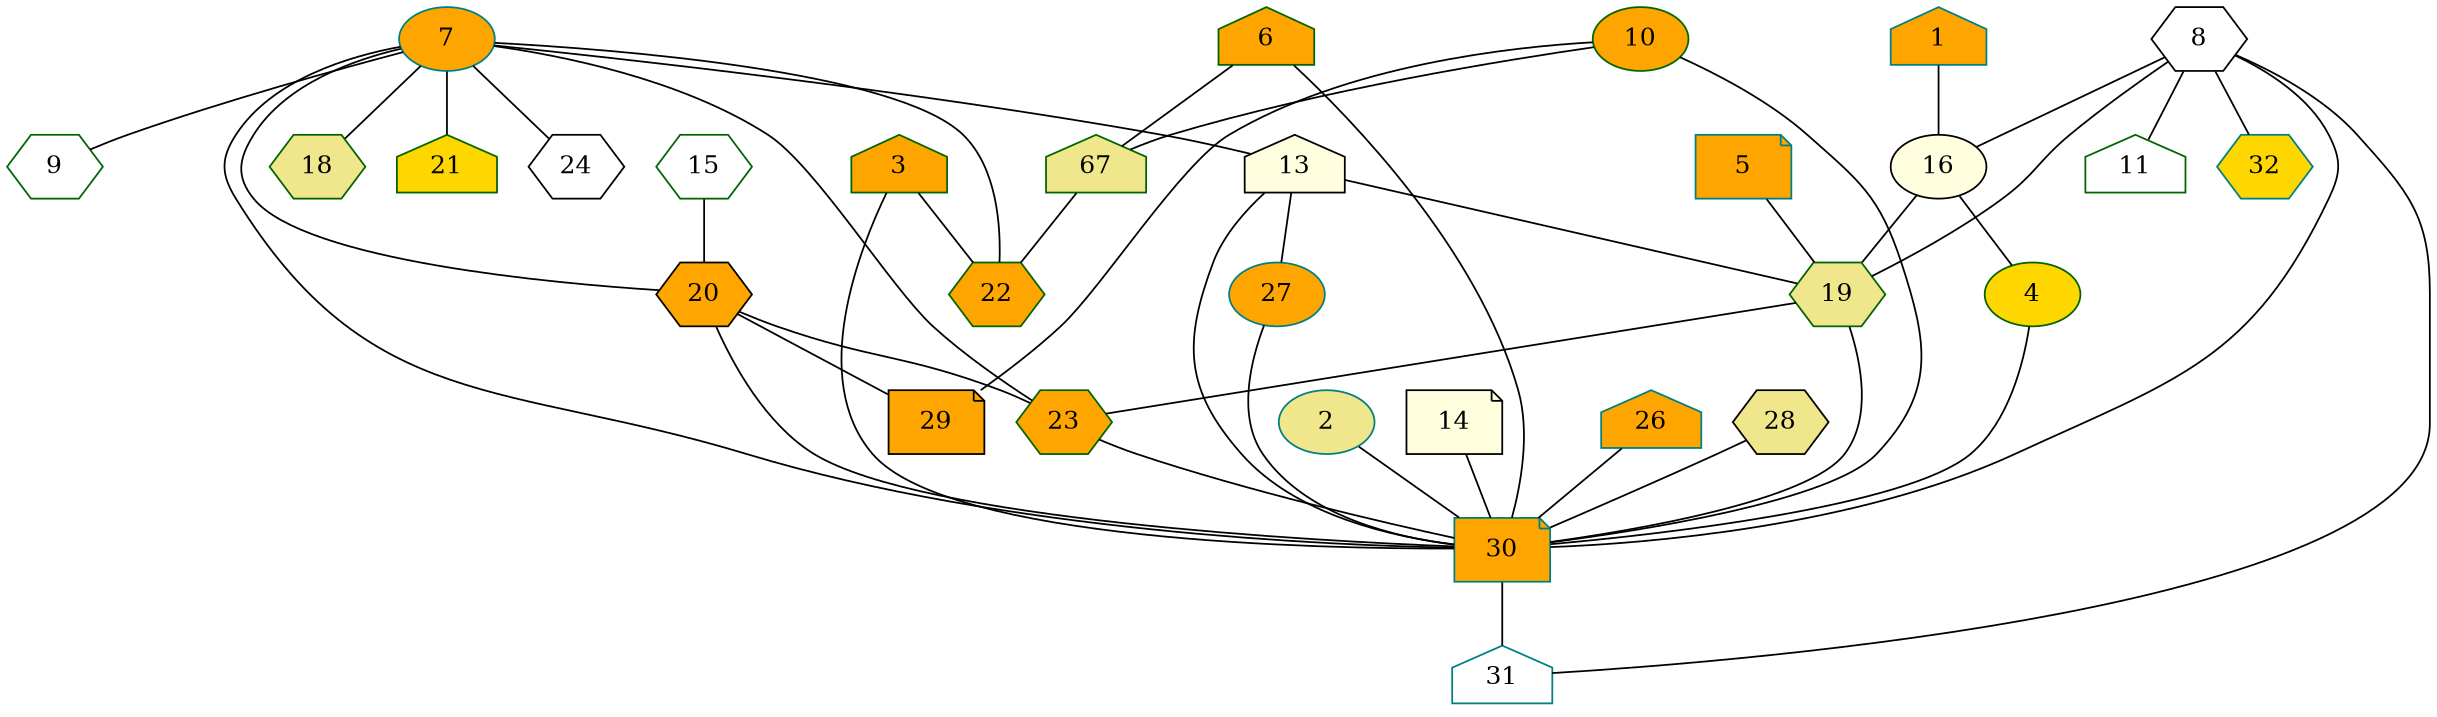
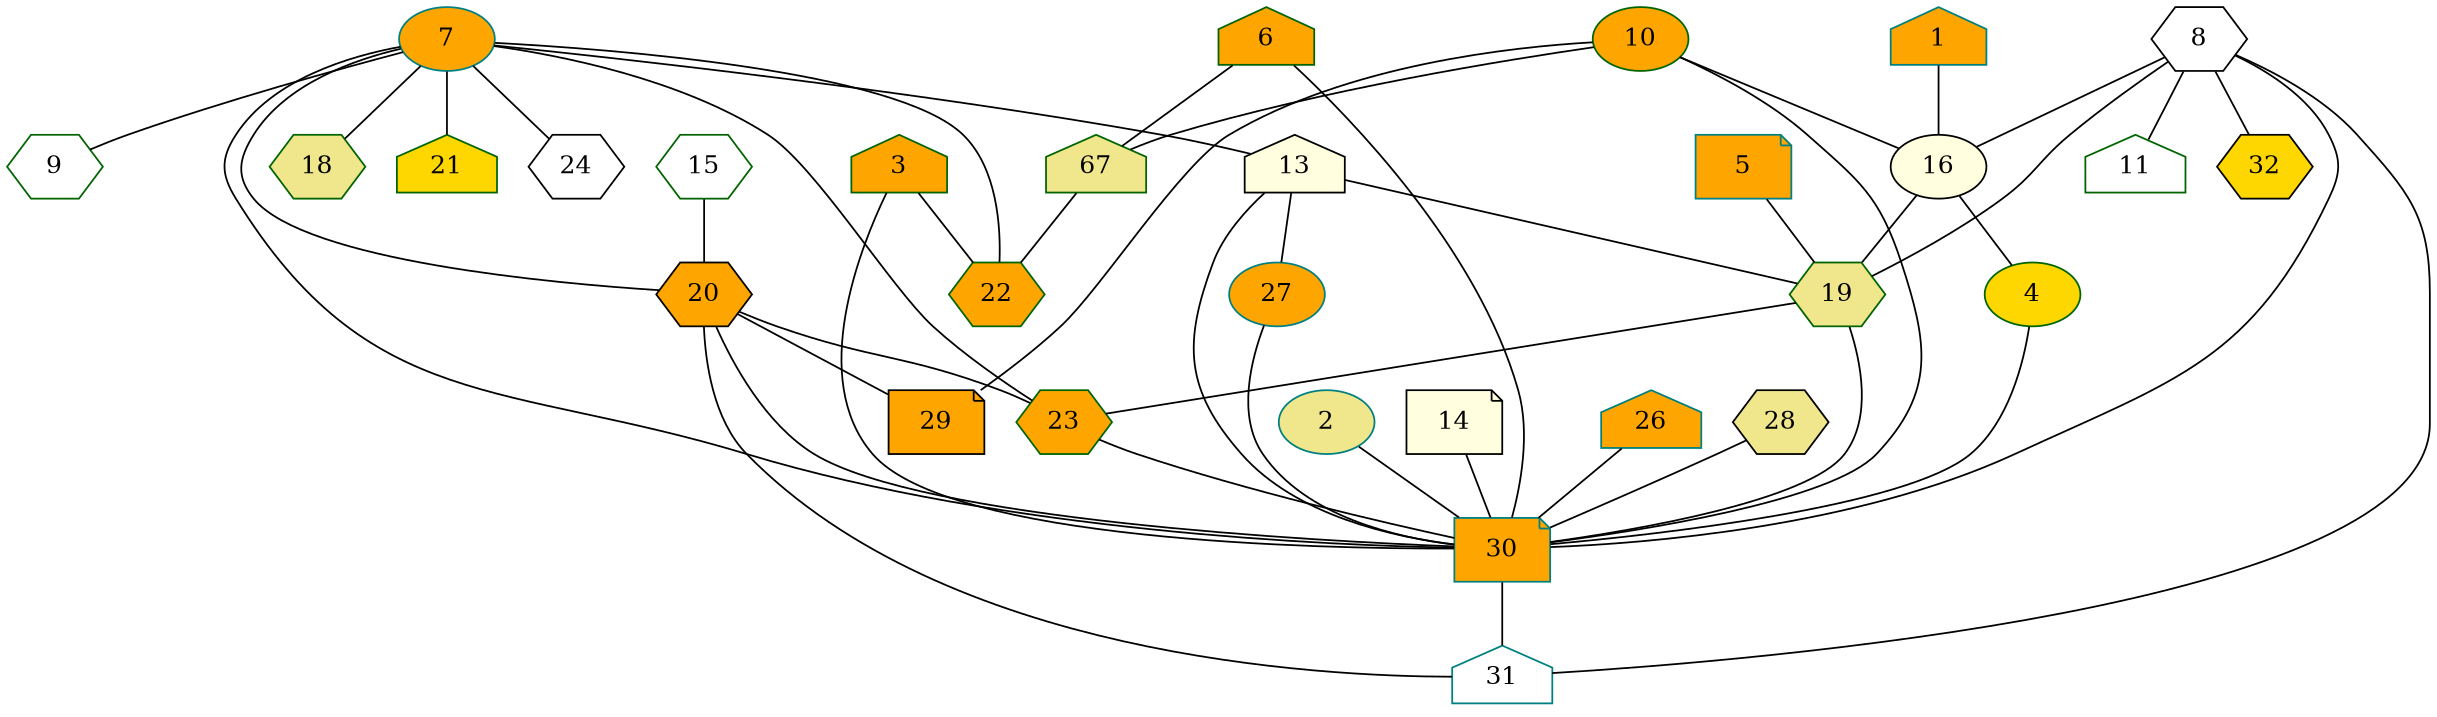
edge "10" -- "16": added
node "32": color teal -> black
edge "20" -- "31": added
